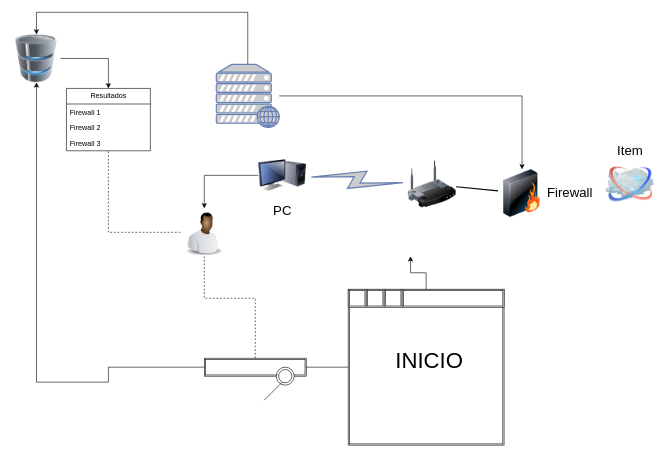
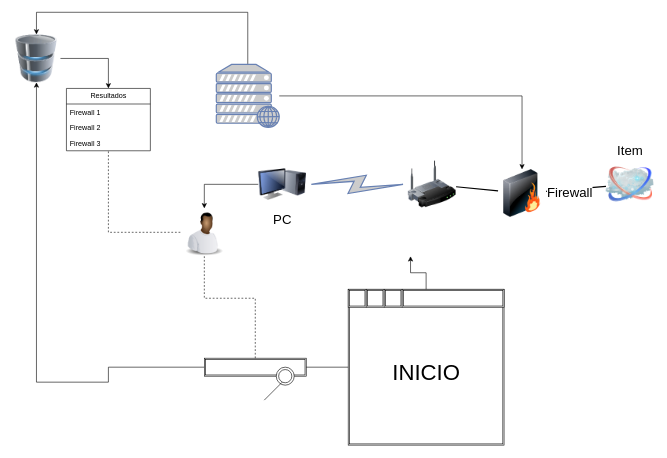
node "PC": moved (282, 176) -> (282, 185)
edge "Item" -- "Firewall": added
node "INICIO": moved (429, 362) -> (426, 374)
